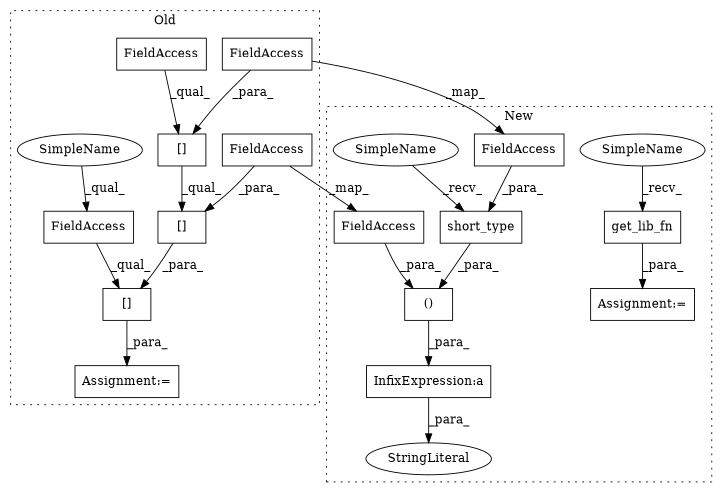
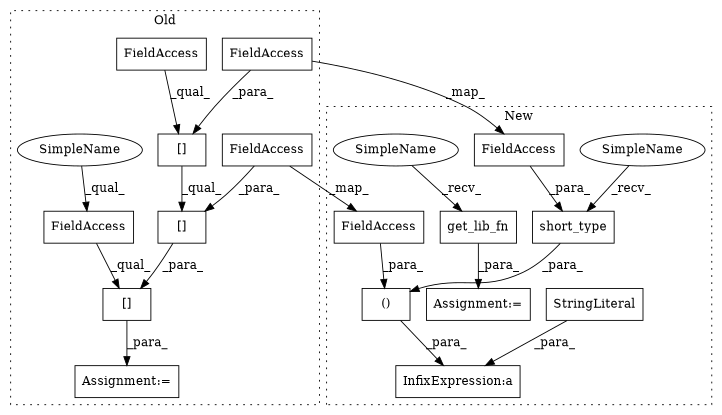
edge "InfixExpression:a" -> "StringLiteral": reversed
node "StringLiteral": shape ellipse -> box
